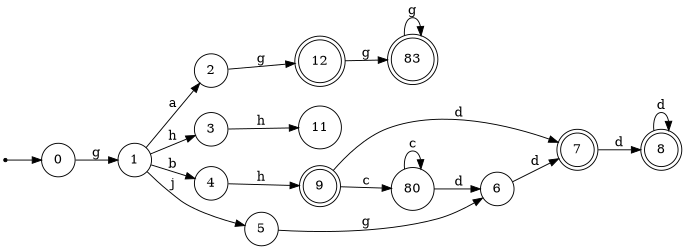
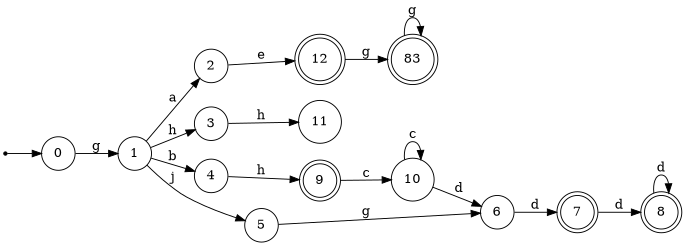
edge "2" -> "12": label "g" -> "e"
edge "9" -> "7": removed, label "d"
node "80": label "80" -> "10"
